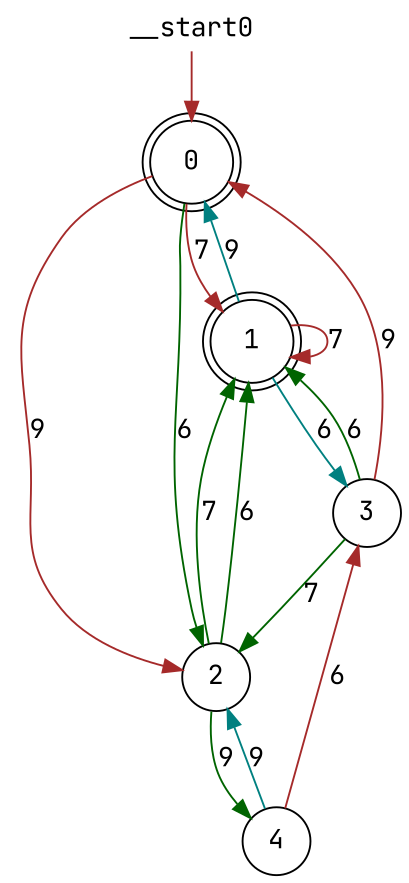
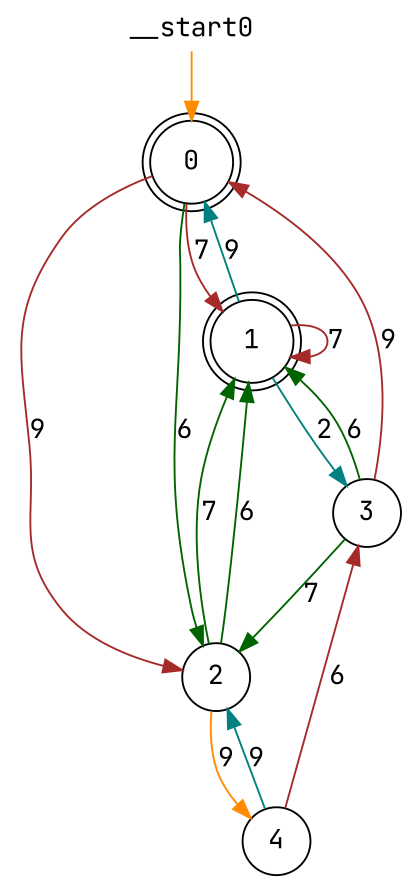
edge "__start0" -> "0": color brown -> darkorange
edge "1" -> "3": label "6" -> "2"
edge "2" -> "4": color darkgreen -> darkorange
